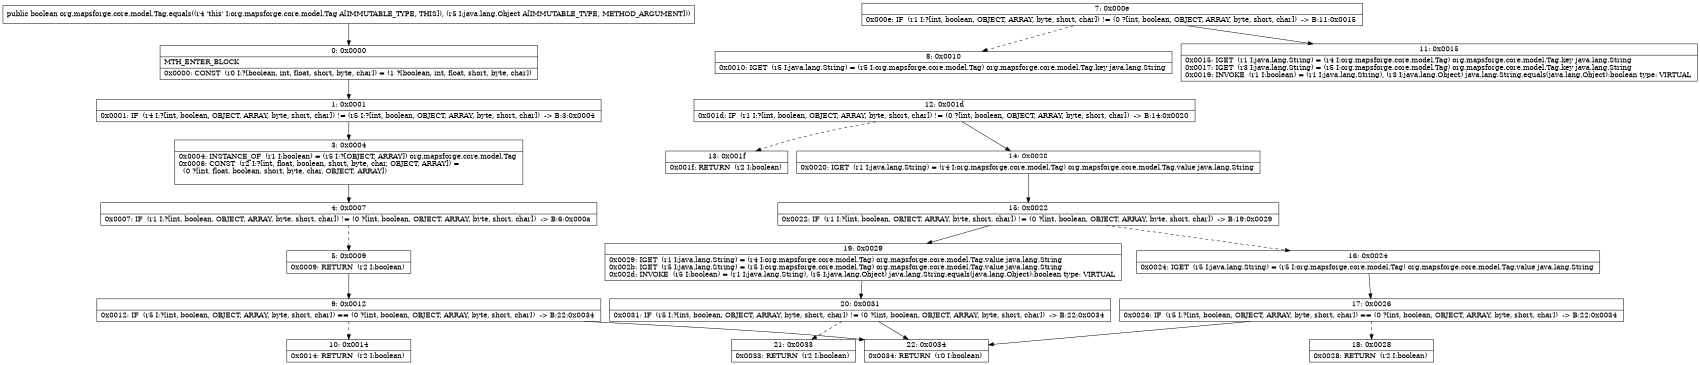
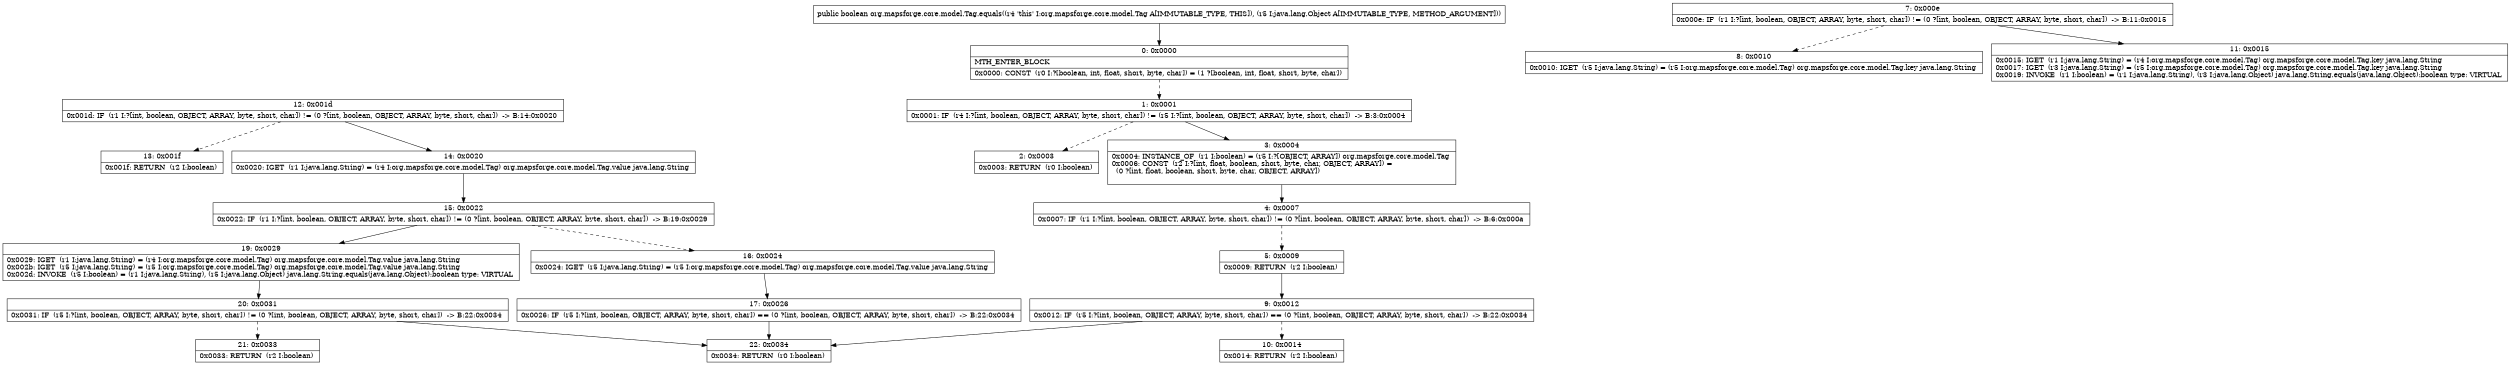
edge "0: 0x0000" -> "1: 0x0001": style solid -> dashed
node "2: 0x0003": added
node "18: 0x0028": removed
